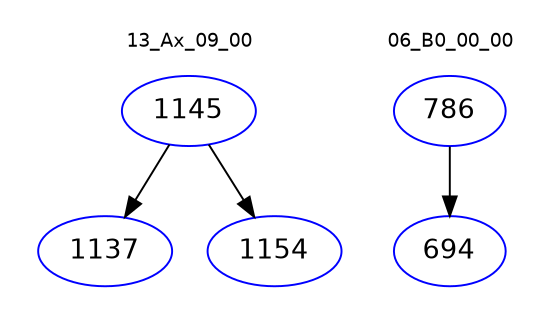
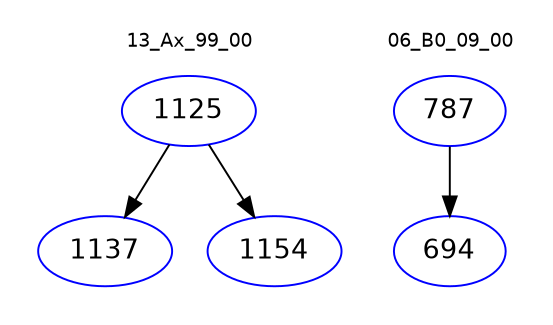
cluster "13_Ax_09_00": label "13_Ax_09_00" -> "13_Ax_99_00"
cluster "06_B0_00_00": label "06_B0_00_00" -> "06_B0_09_00"
node "1145": label "1145" -> "1125"
node "786": label "786" -> "787"
